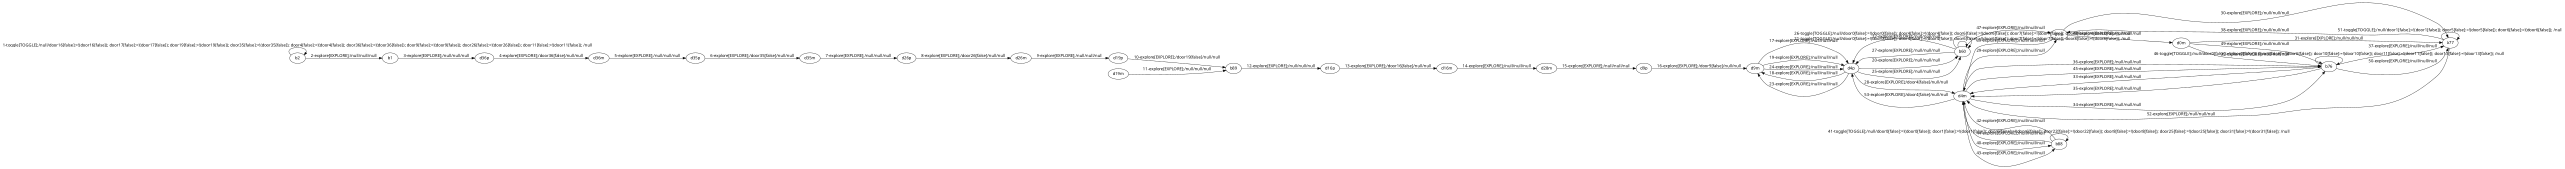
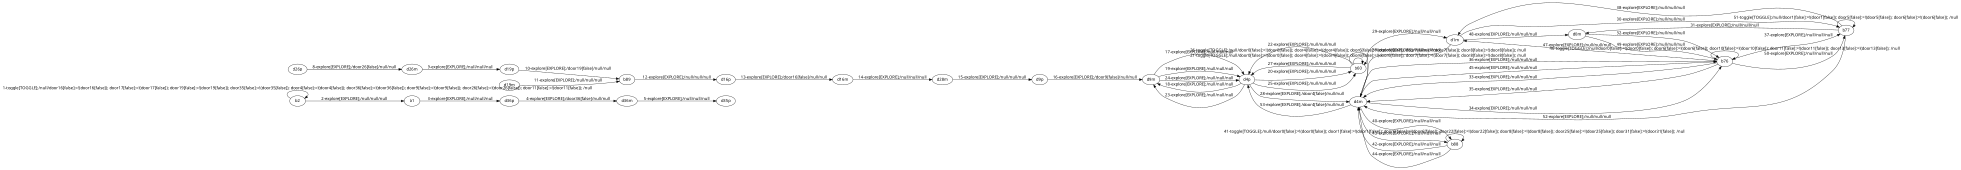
edge "b60" -> "d1m": now "b76" -> "d1m"
edge "d0m" -> "b77": reversed
node "d35m": removed
